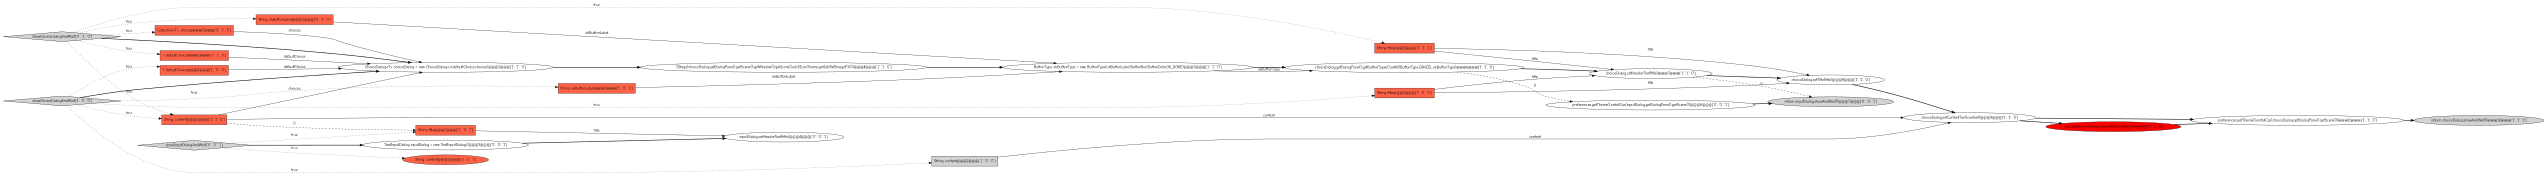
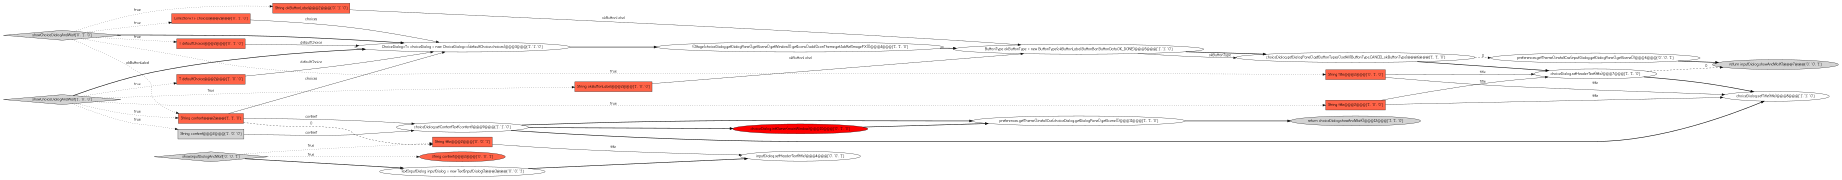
edge "showChoiceDialogAndWait['0', '1', '0']" -> "String content@@@2@@@['1', '1', '0']": label "true" -> "okButtonLabel"
edge "choiceDialog.setTitle(title)@@@8@@@['1', '1', '0']" -> "choiceDialog.setContentText(content)@@@9@@@['1', '1', '0']": reversed
